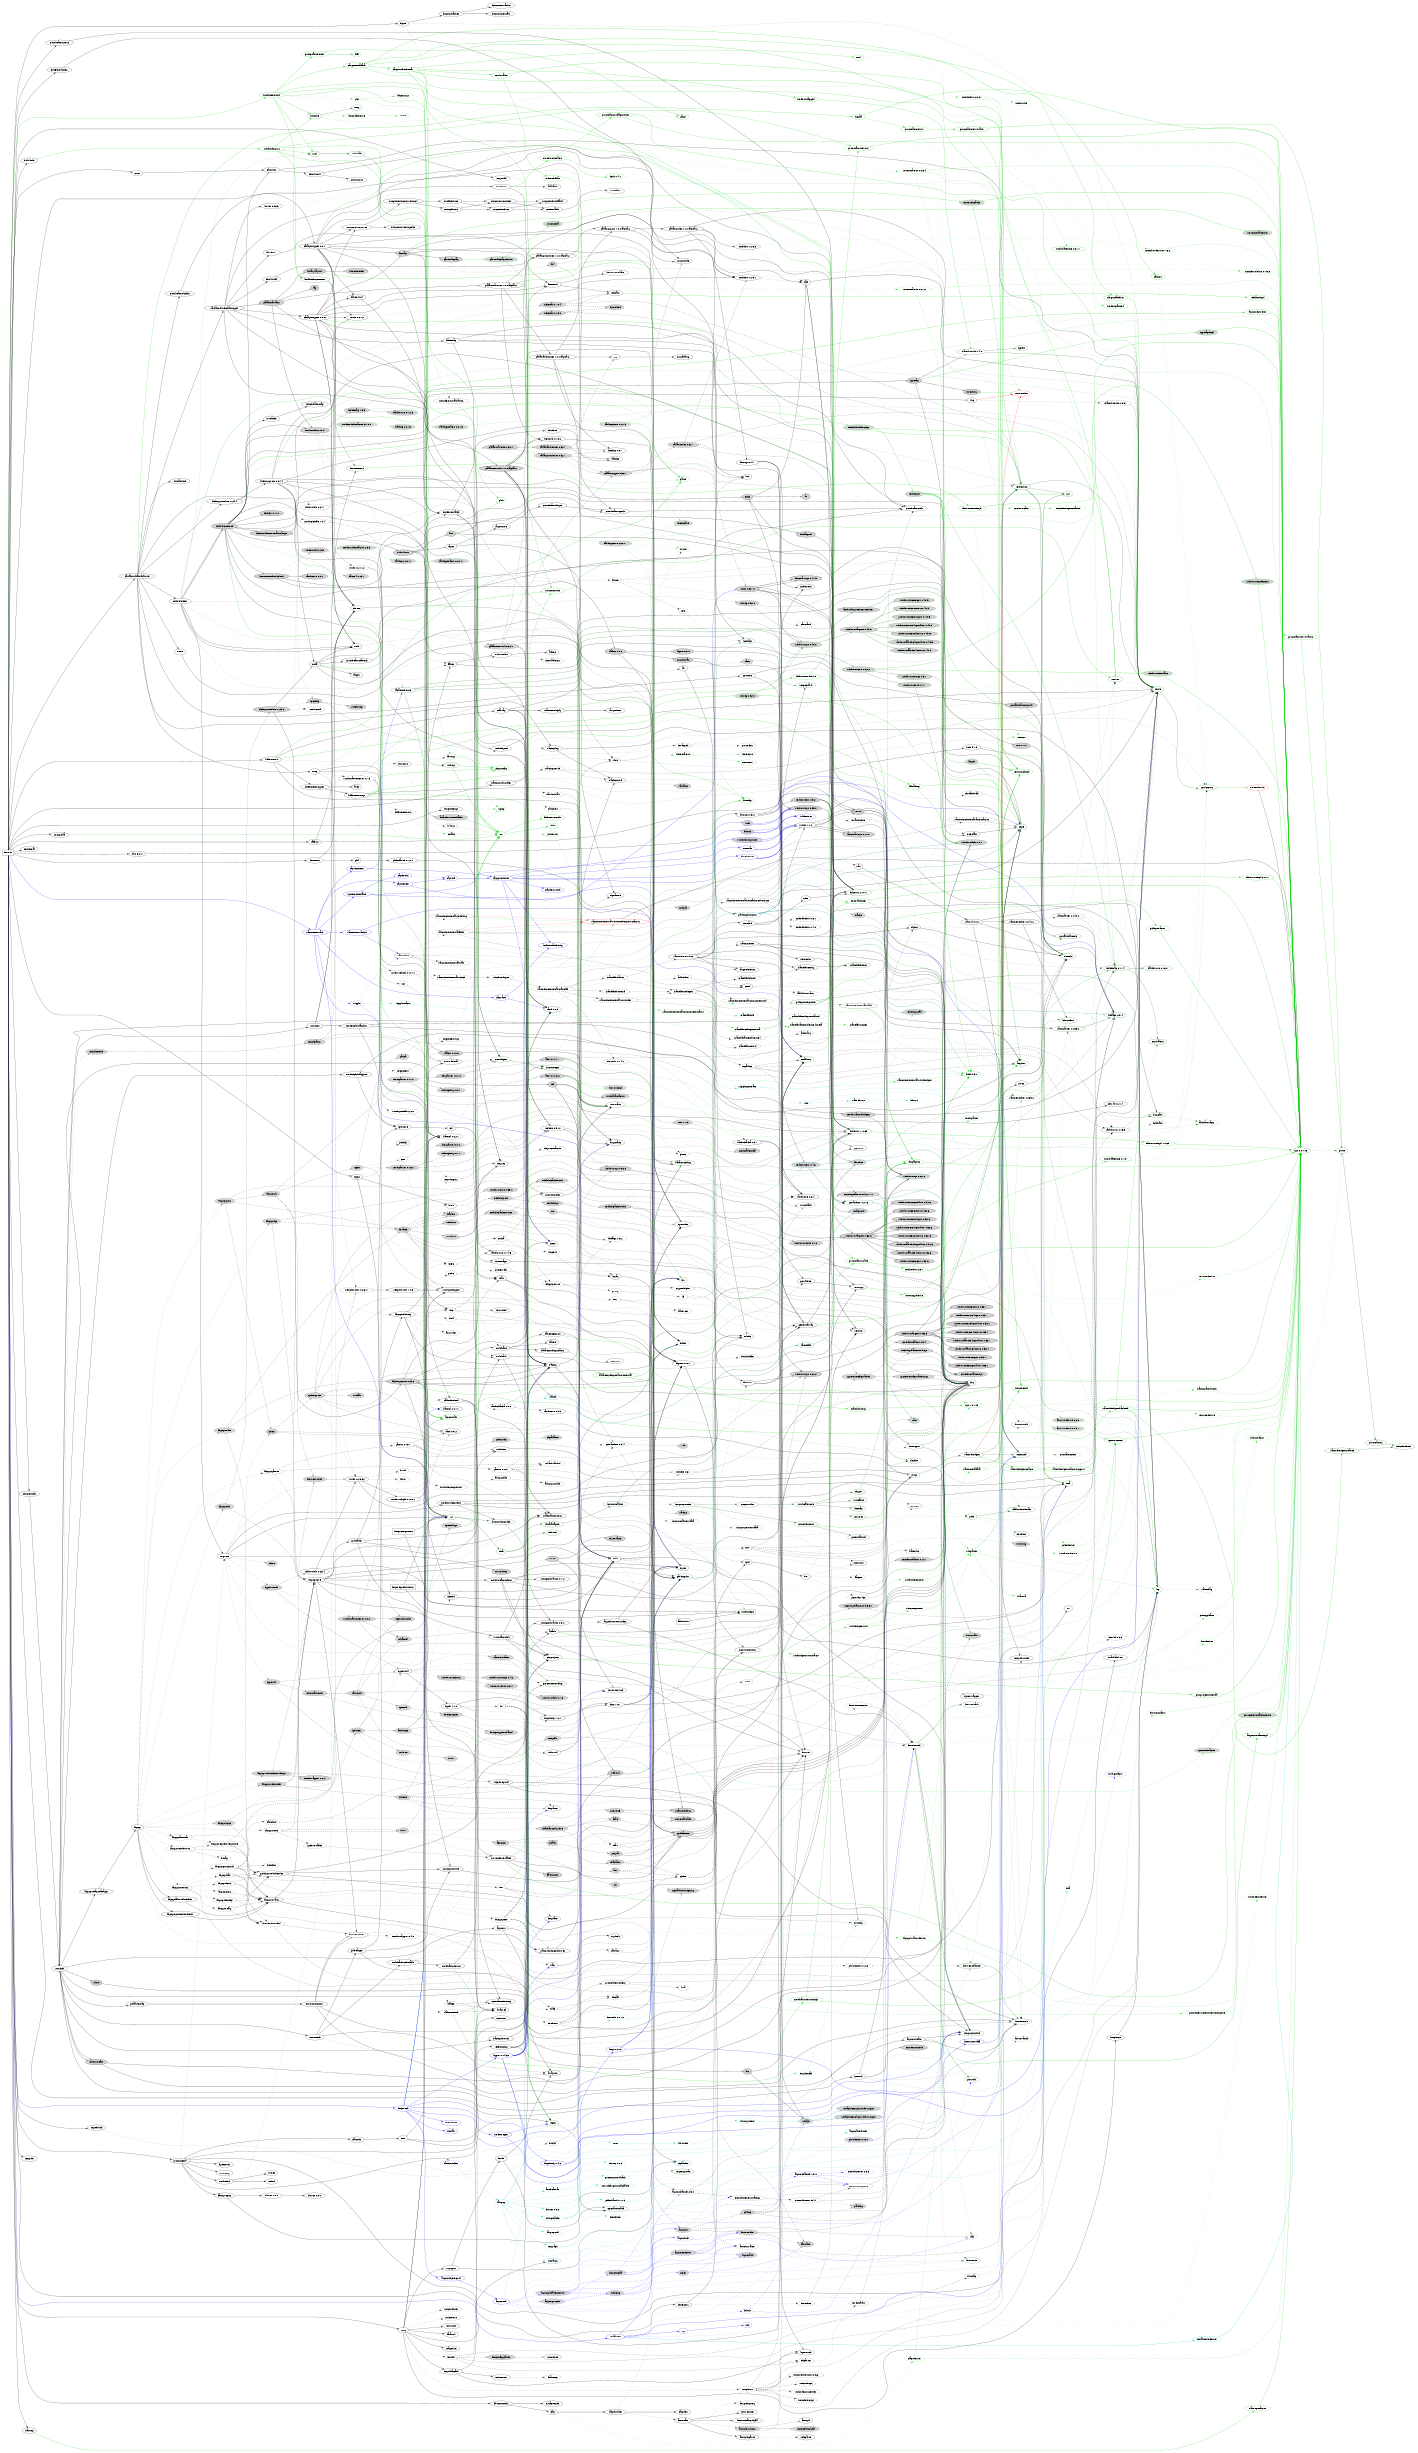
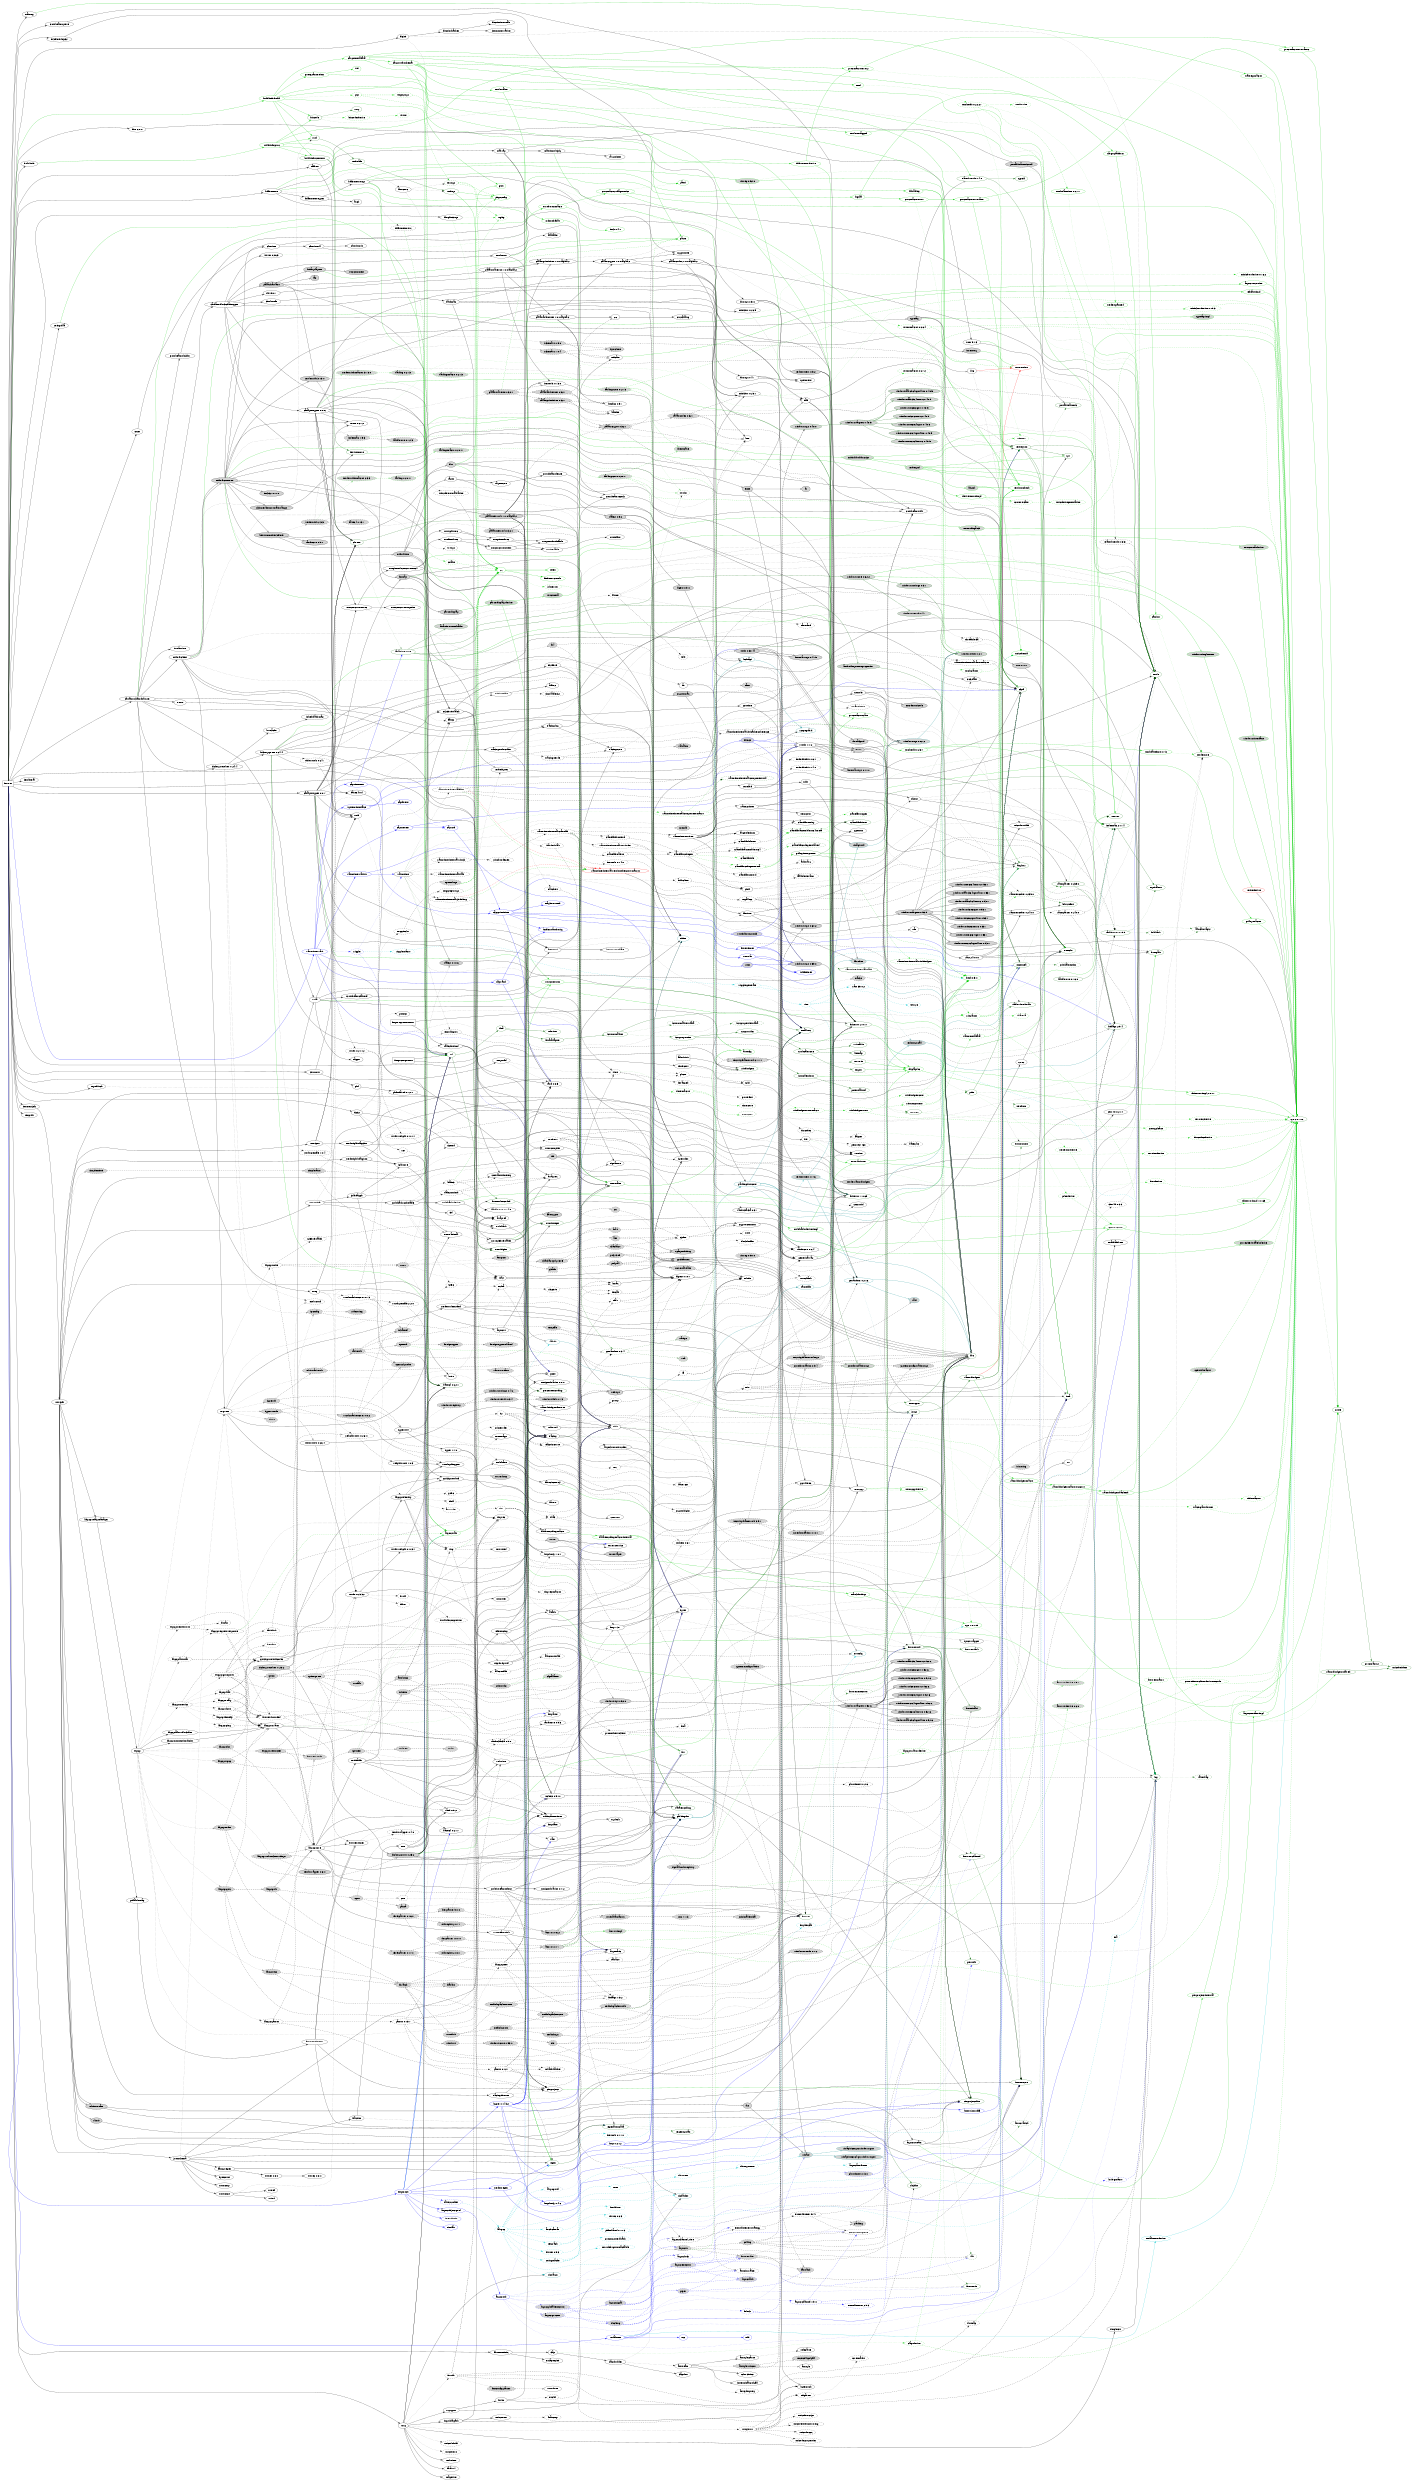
edge "indexmap 2.11.4" -> "hashbrown 0.16.0": reversed
edge "zerocopy-derive" -> "syn 2.0.106": now "zerocopy-derive" -> "quote"
edge "system-configuration-sys" -> "core-foundation-sys": reversed
node "wit-bindgen": shape box -> ellipse
